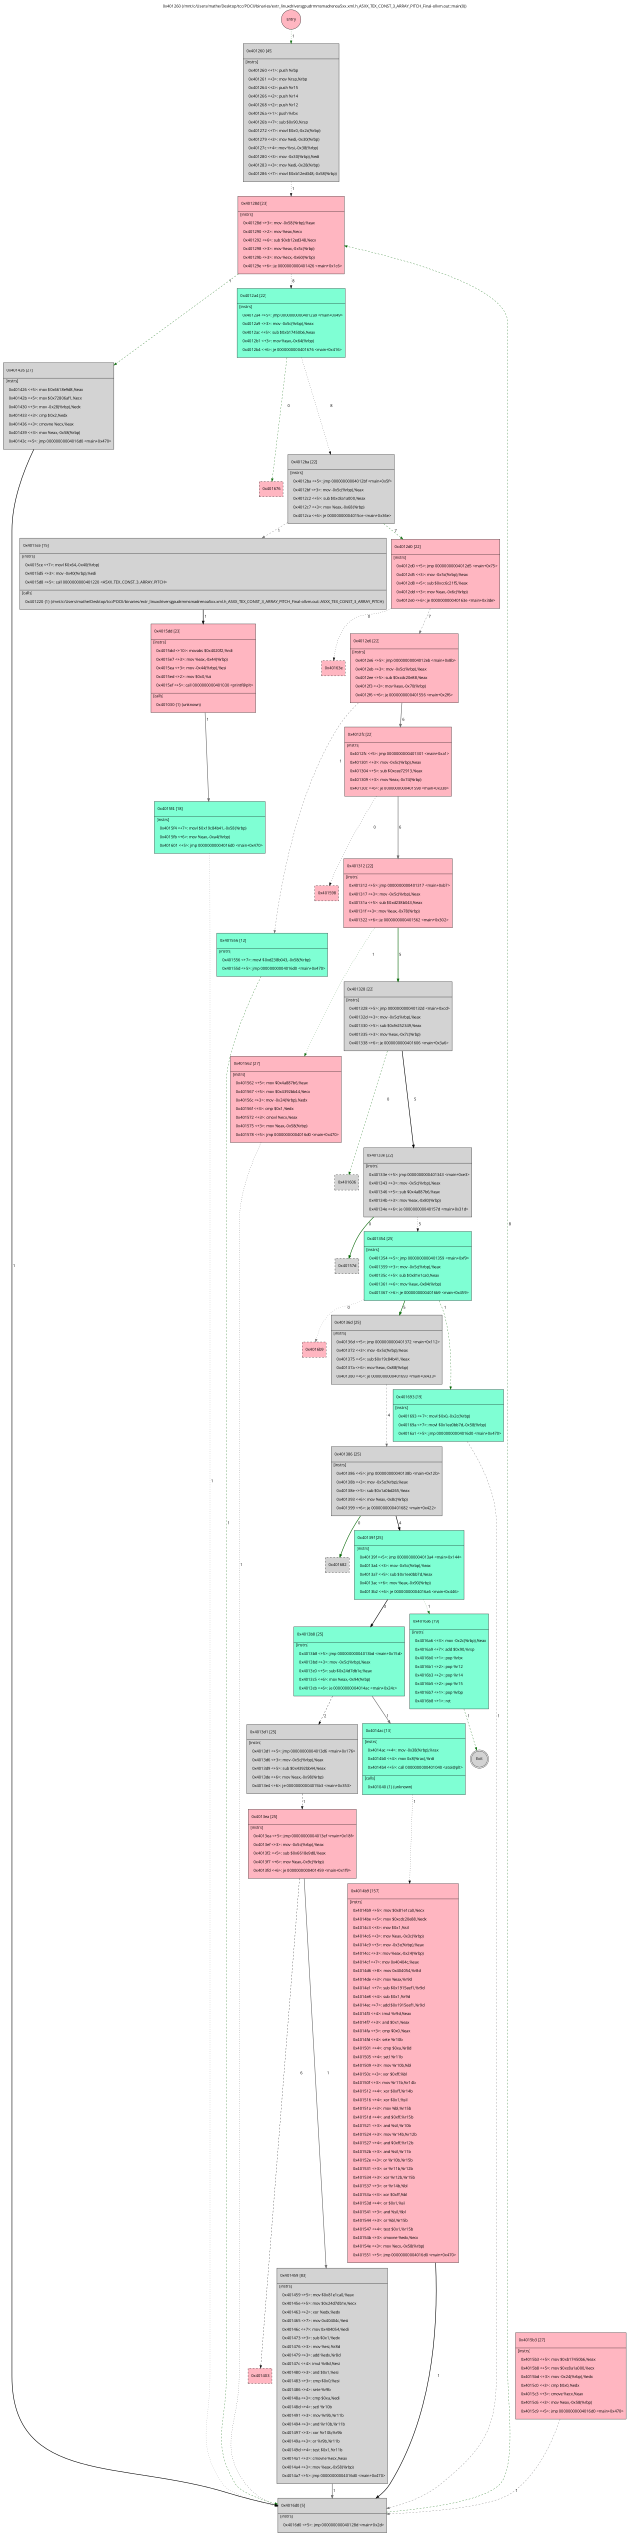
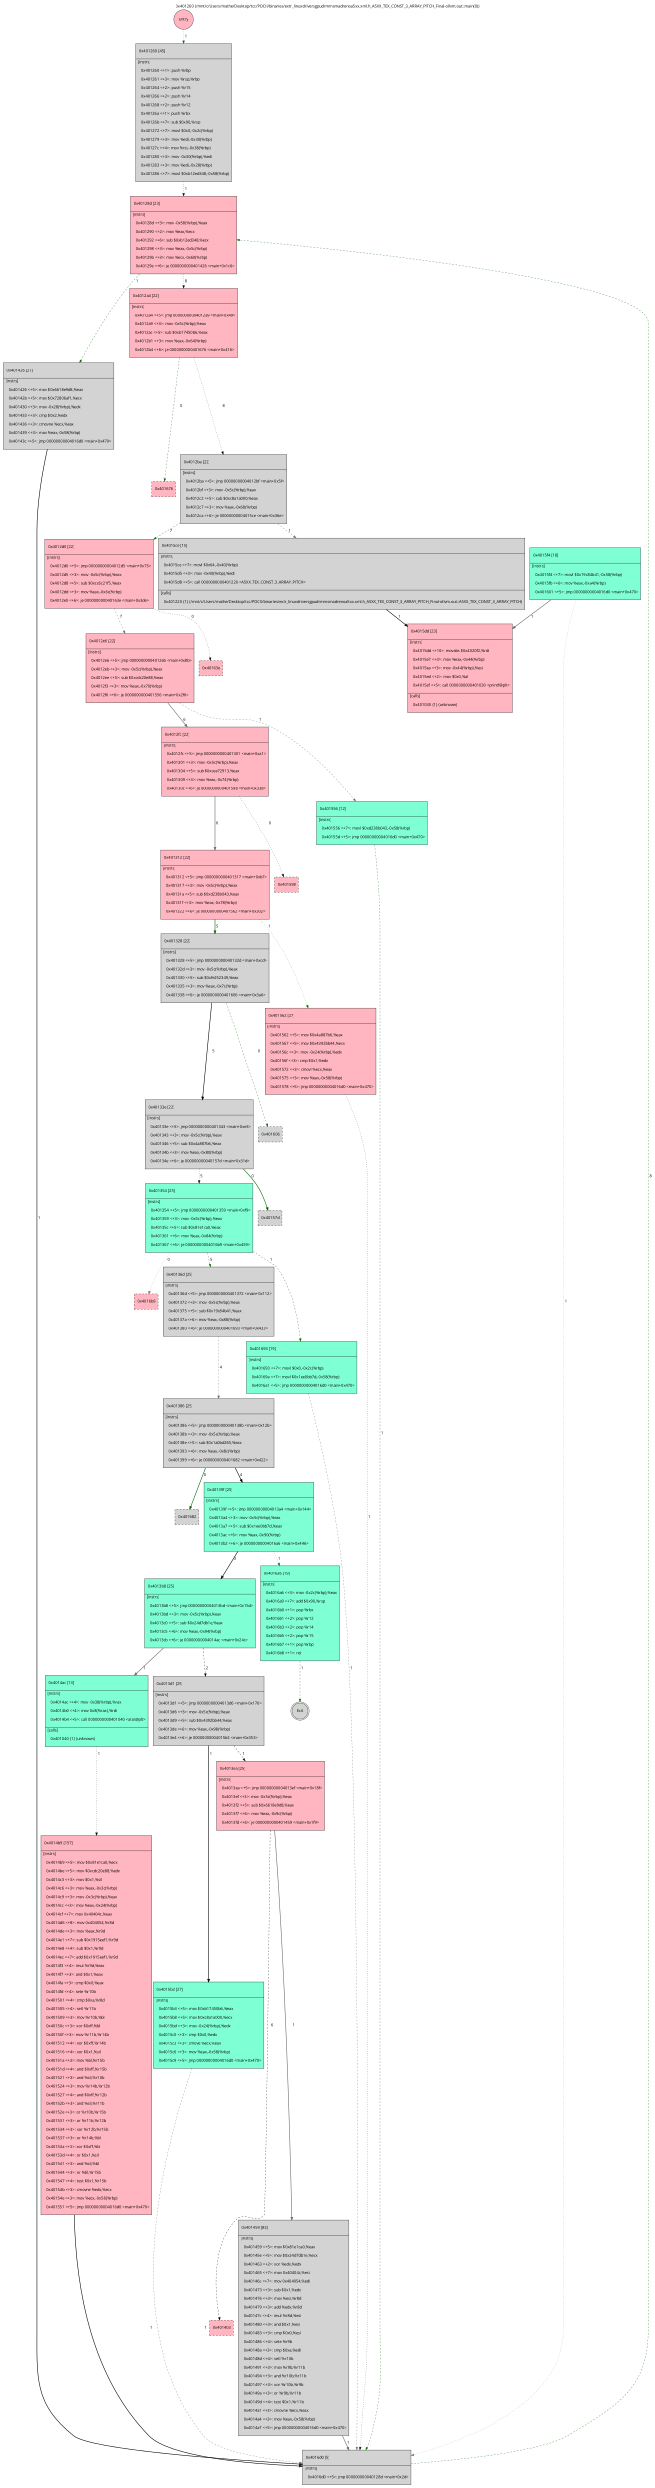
node "0x4012a4 [22]": fillcolor aquamarine -> lightpink
edge "0x4015dd [23]" -> "0x4015f4 [18]": reversed
edge "0x401354 [25]" -> "0x40136d [25]": style bold -> dashed
edge "0x4013d1 [25]" -> "0x4015b3 [27]": added, label "1"
node "0x4015b3 [27]": fillcolor lightpink -> aquamarine
